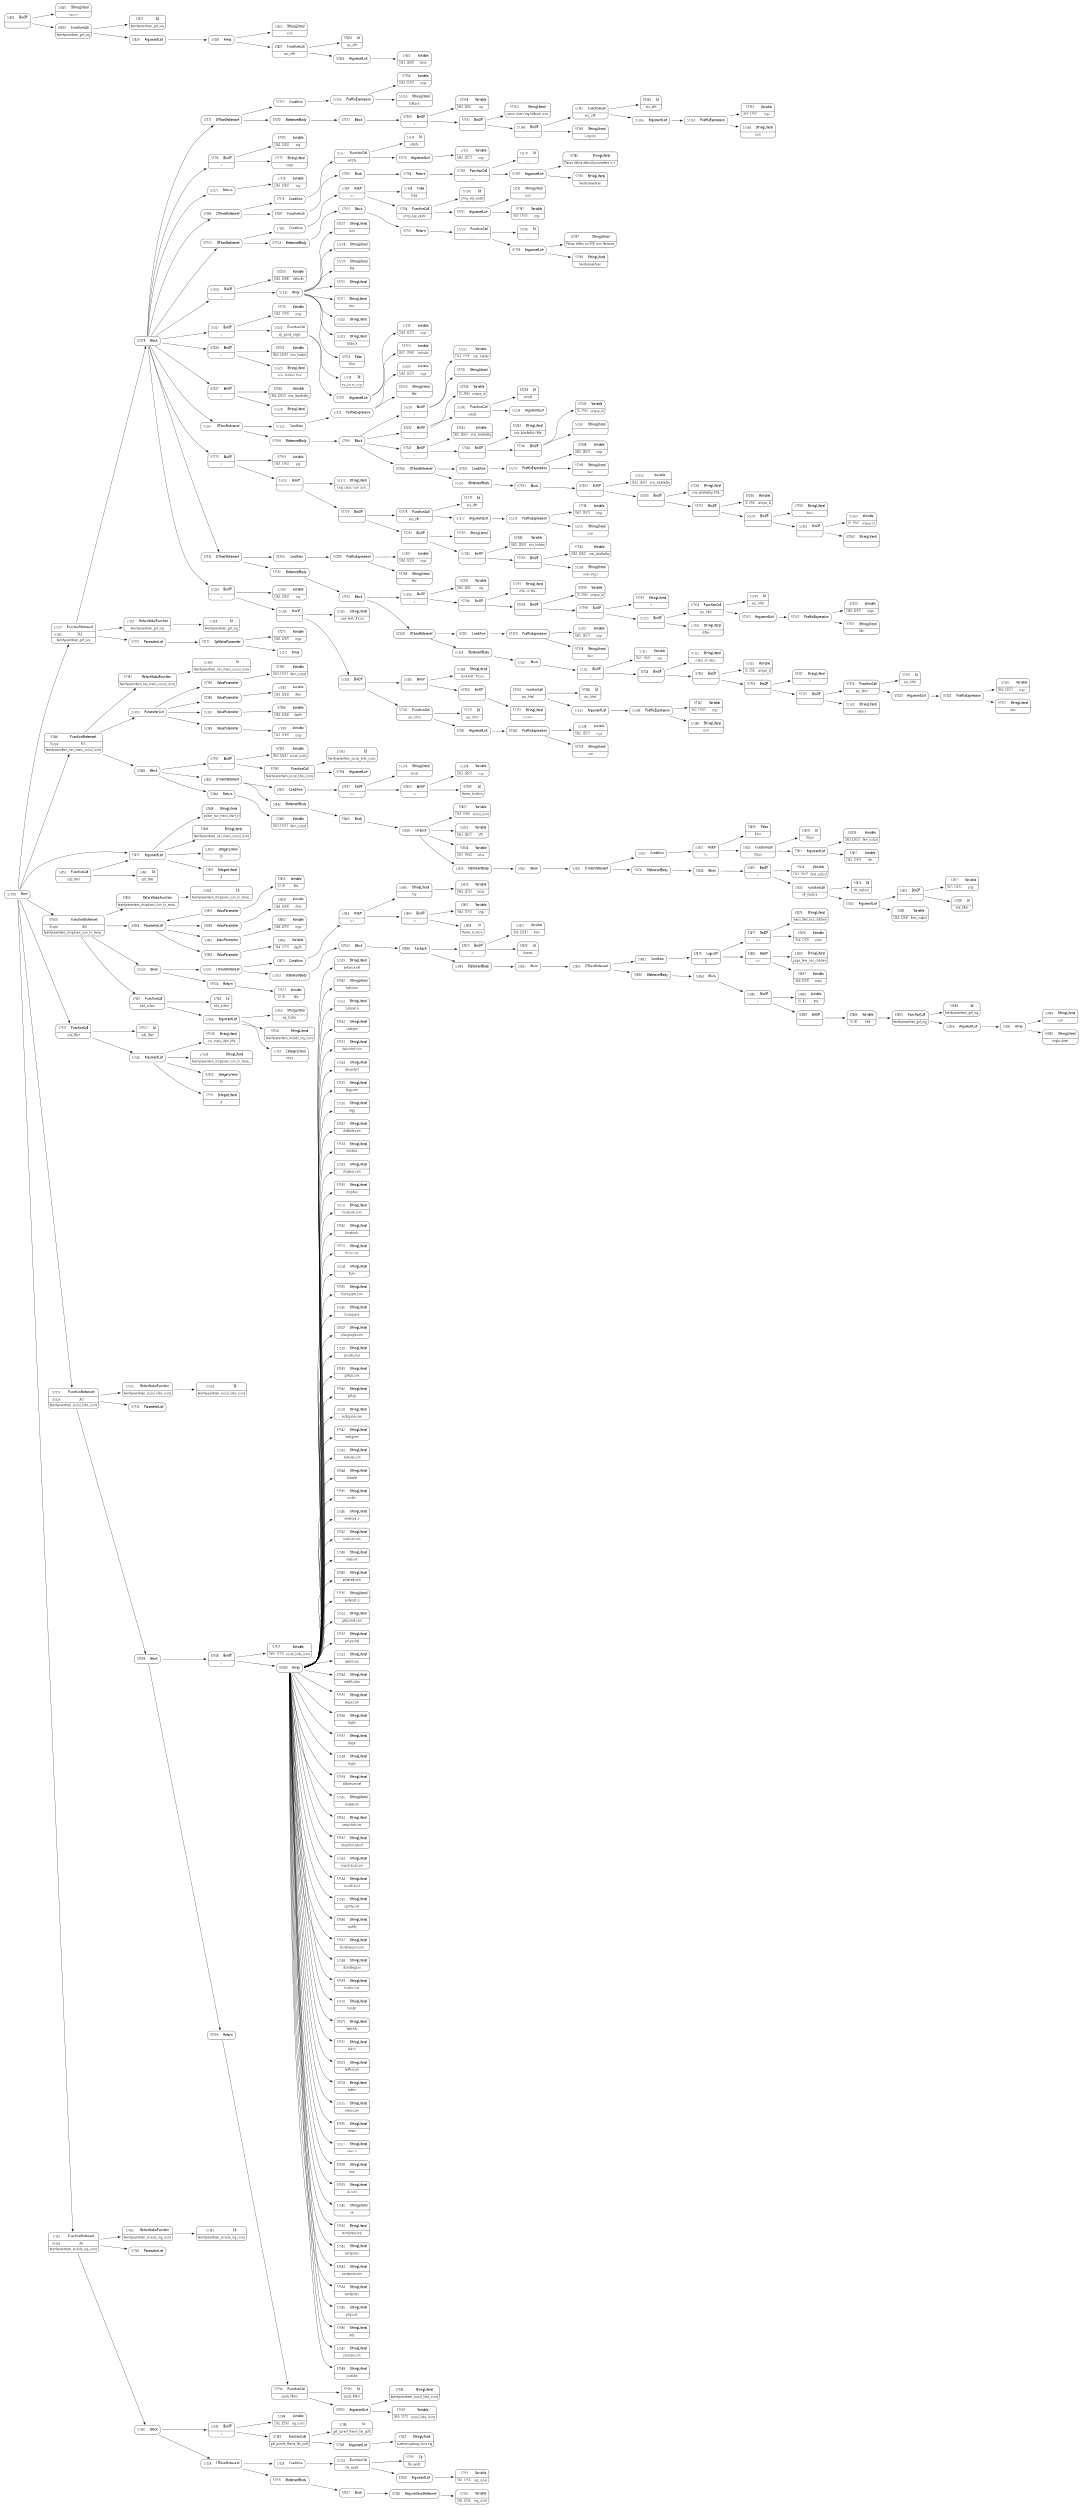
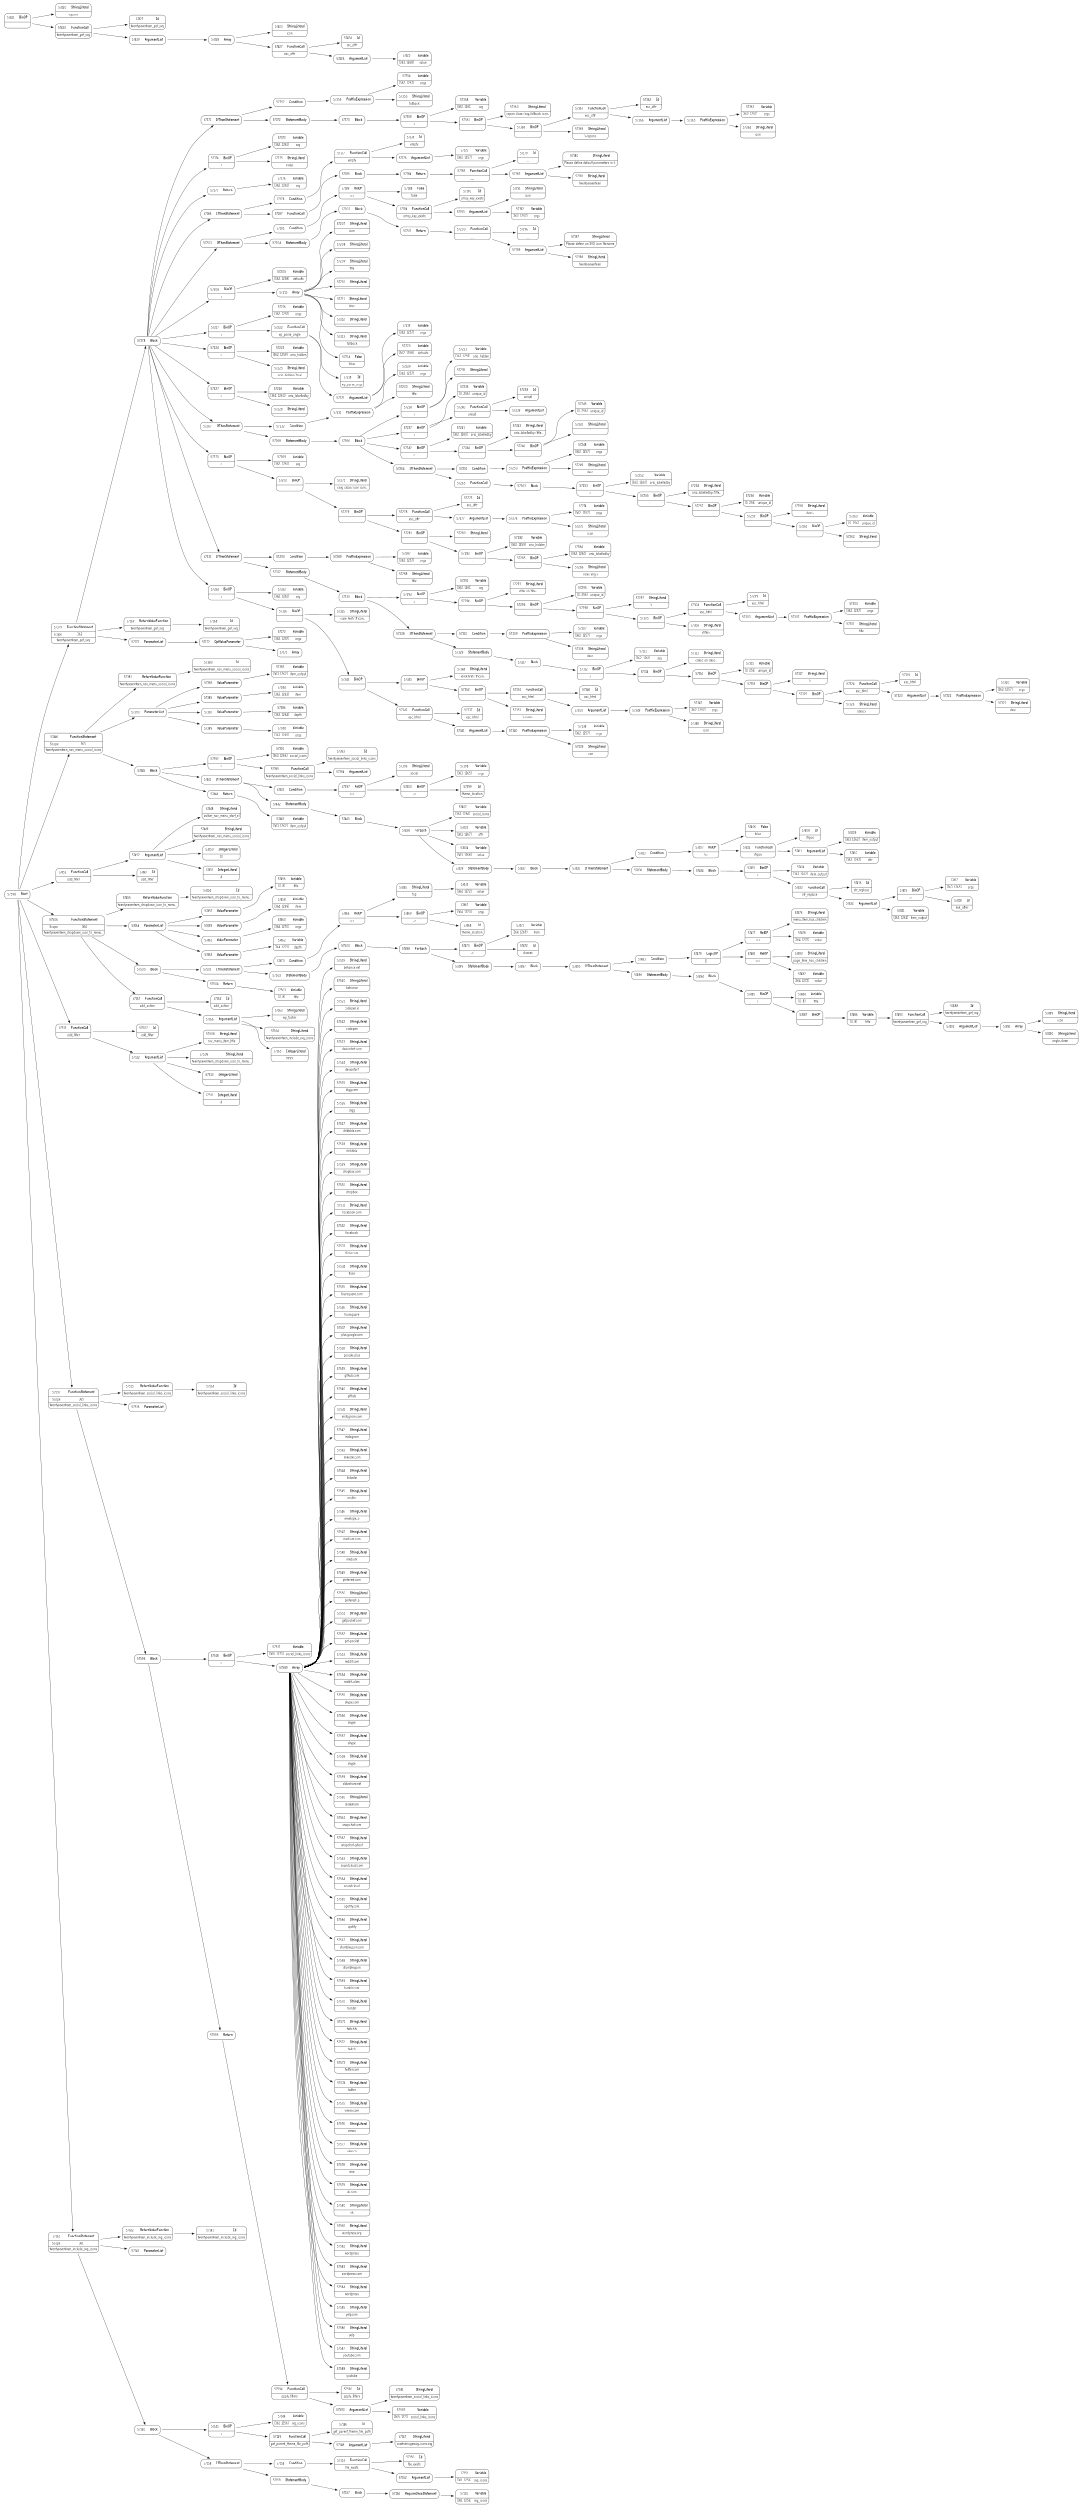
node "57265": text "StatementBody" -> "FunctionCall"
edge "57352" -> "57351": added
edge "57598" -> "57452": now "57598" -> "57453"
edge "57457" -> "57464": reversed
